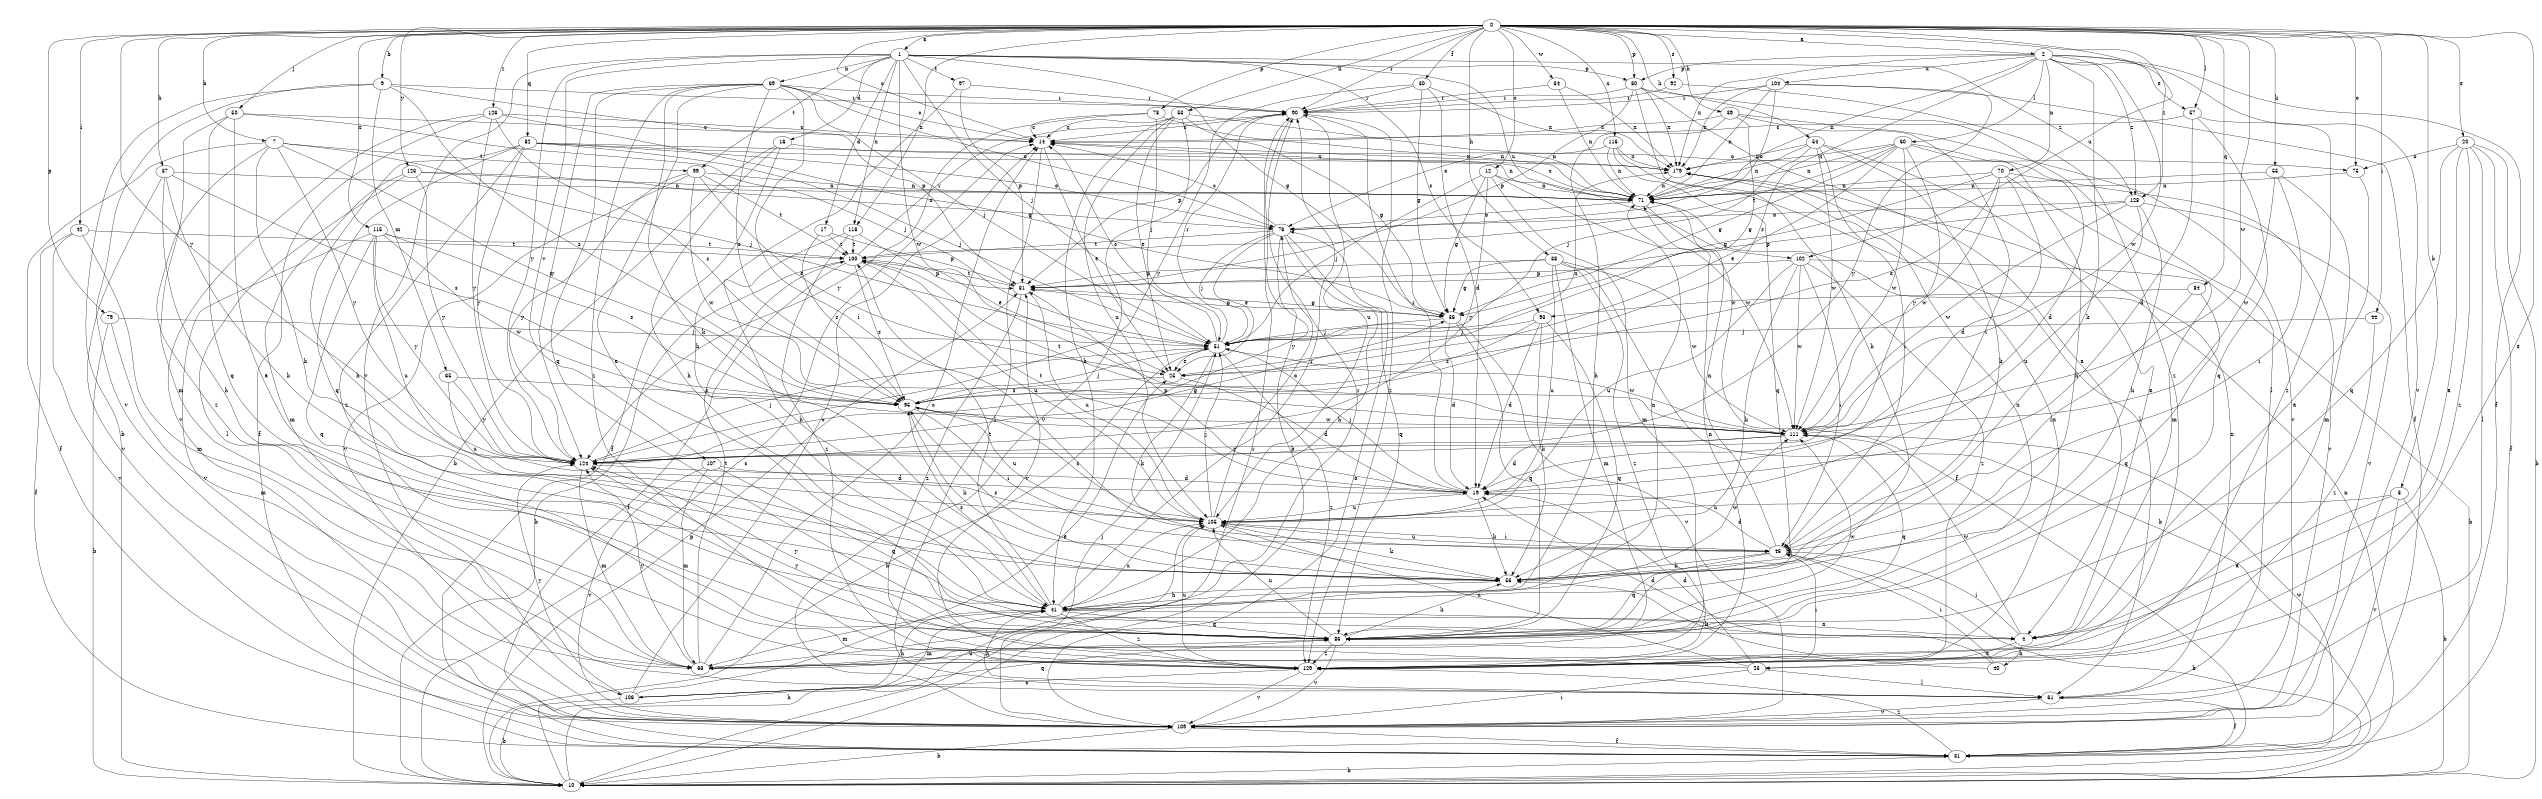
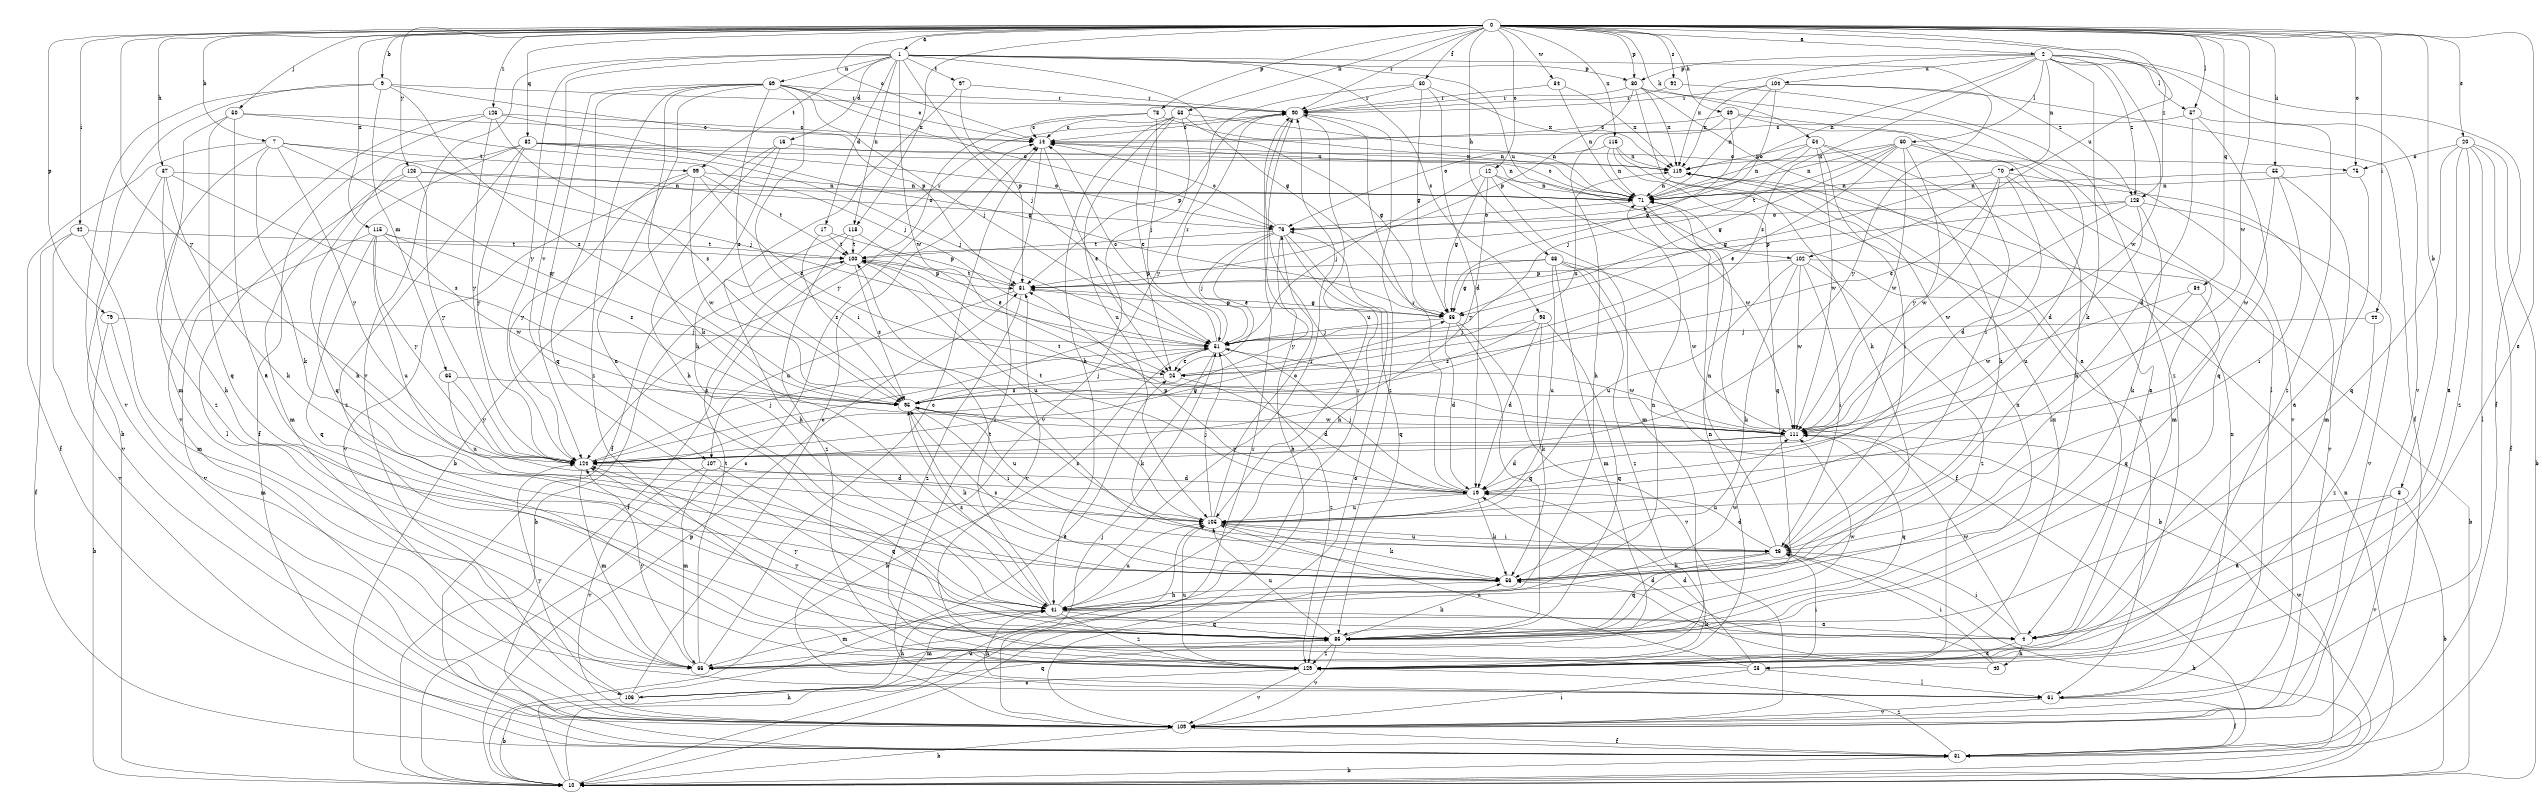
edge "2" -> "57": label "e" -> "l"
node "179": label "179" -> "119"
edge "84" -> "93": now "84" -> "111"
edge "39" -> "51": now "39" -> "36"
edge "81" -> "105": now "81" -> "107"
